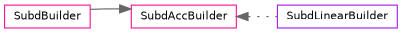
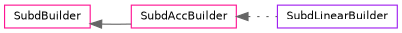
edge "SubdBuilder" -> "SubdAccBuilder": reversed
